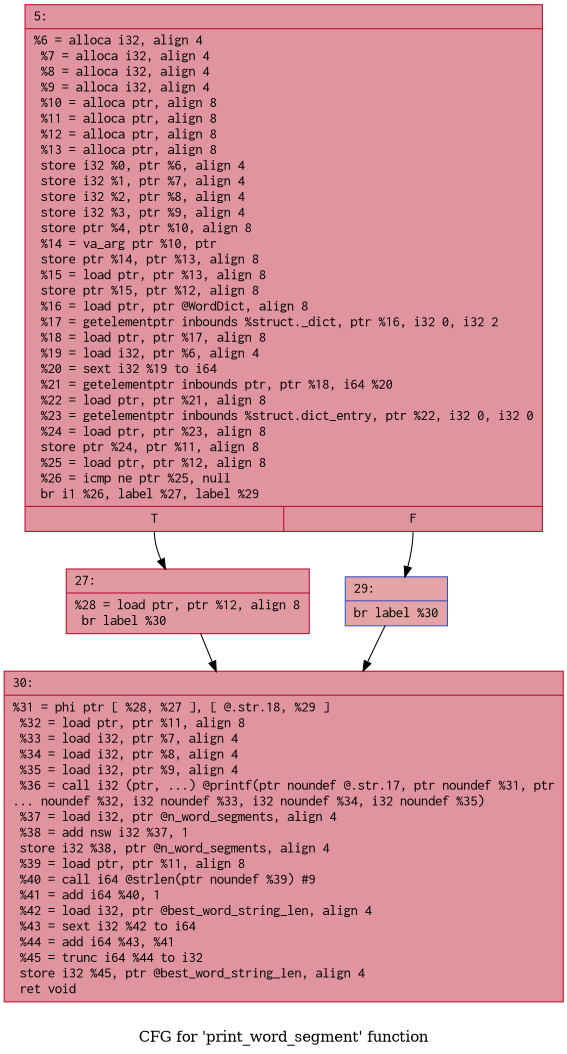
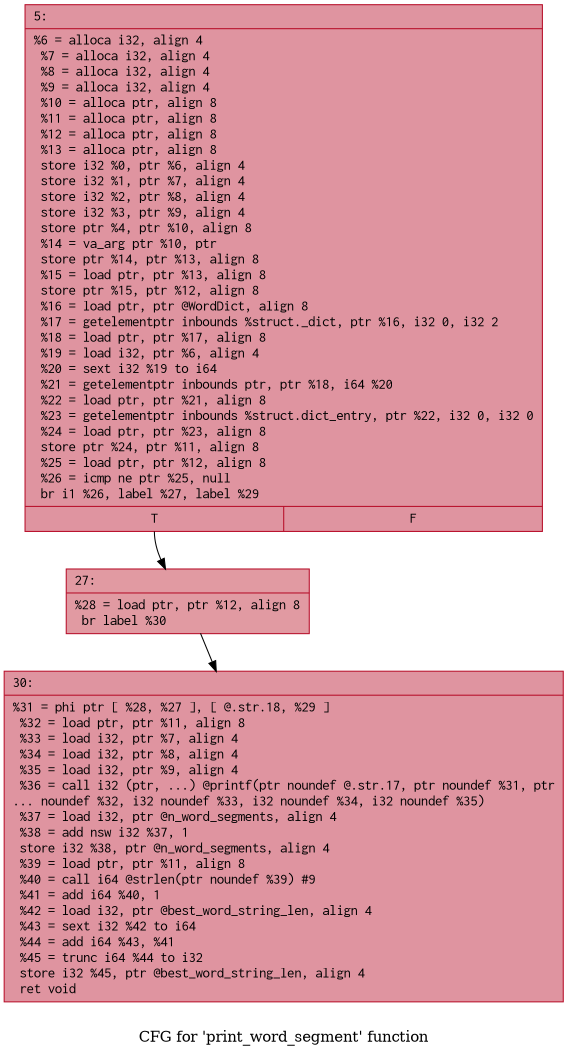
node "29:": removed
